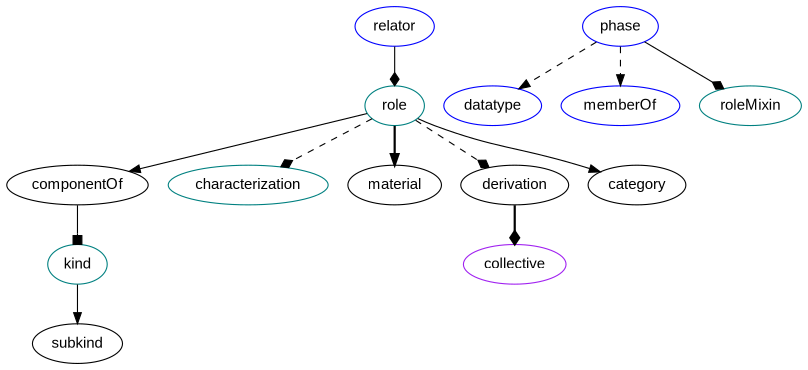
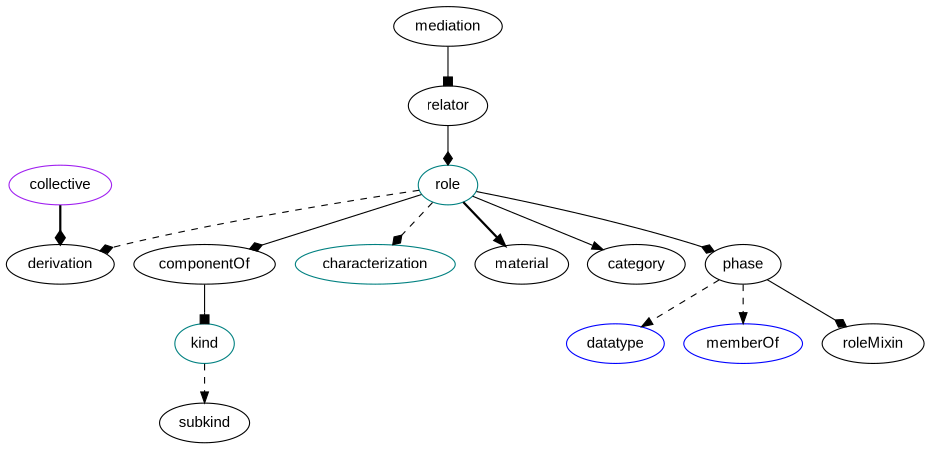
node "relator": color blue -> black
node "mediation": added
node "phase": color blue -> black
node "roleMixin": color teal -> black
edge "role" -> "componentOf": arrowhead normal -> diamond
edge "role" -> "phase": added
edge "derivation" -> "collective": reversed
edge "kind" -> "subkind": style solid -> dashed
